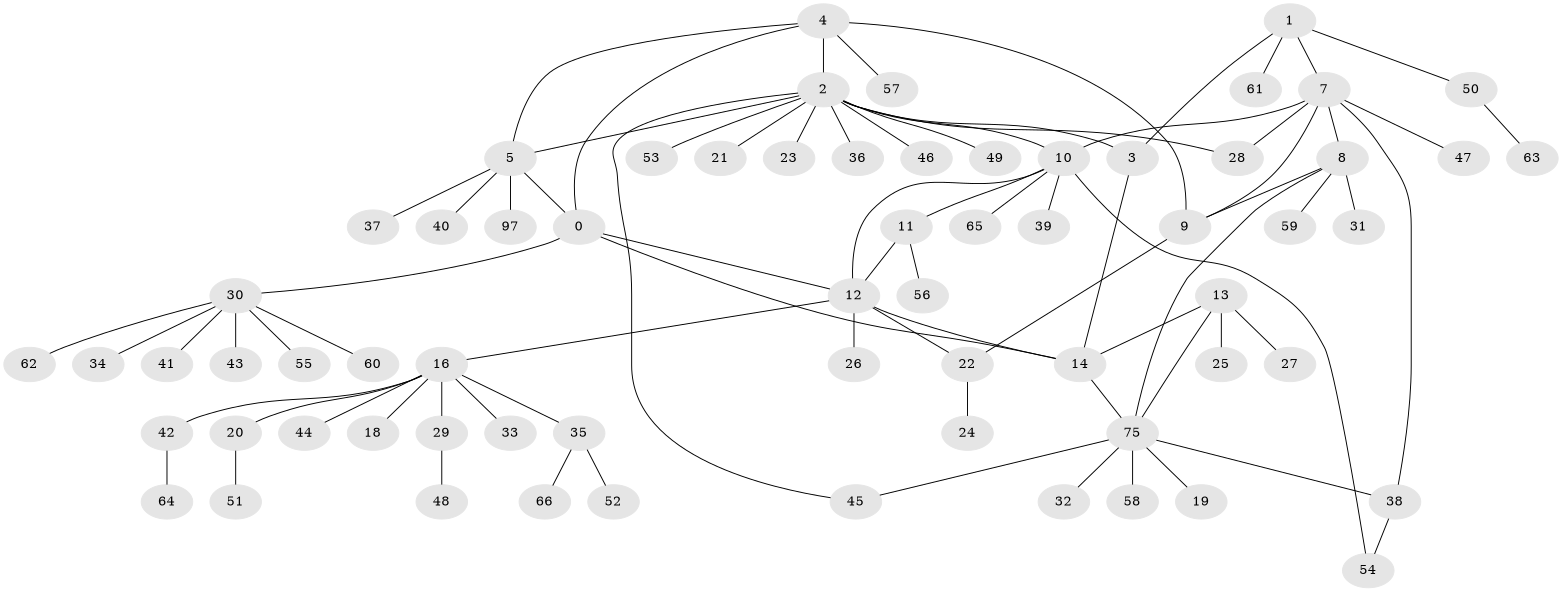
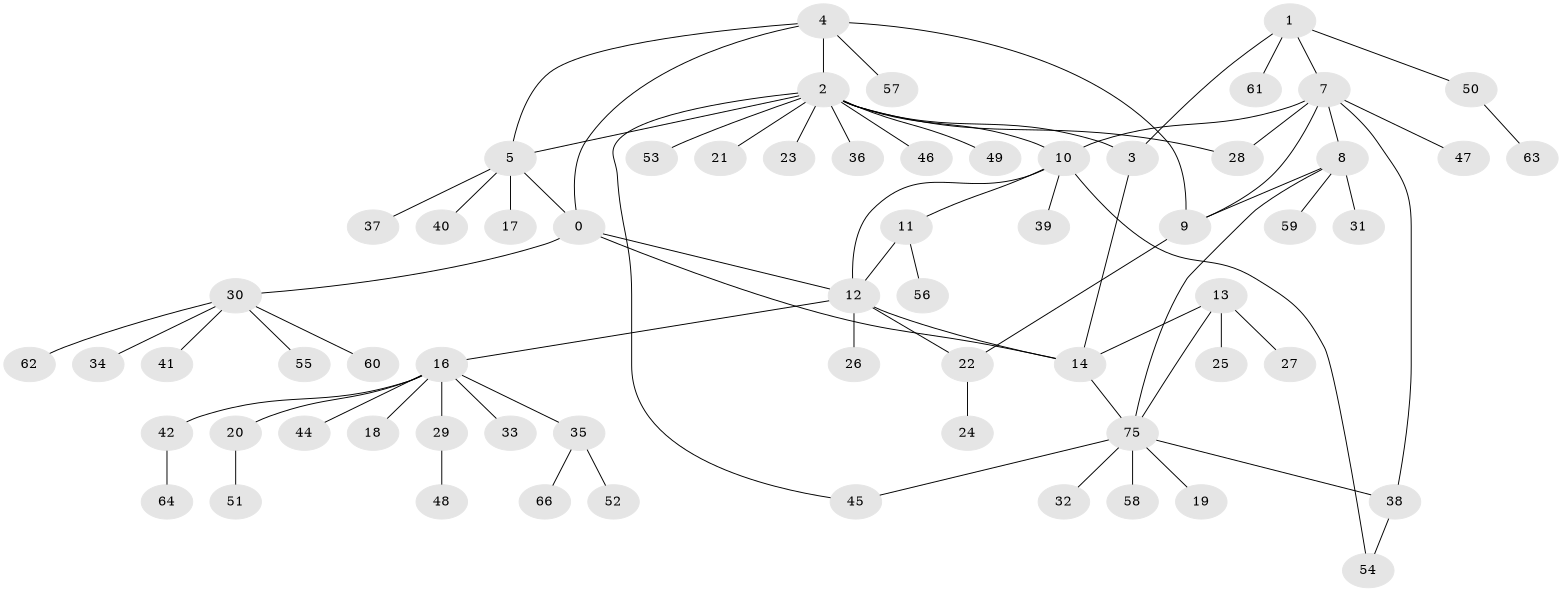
node "97": label "97" -> "17"
node "65": removed
node "43": removed
